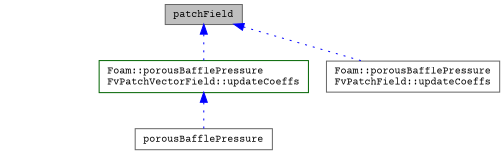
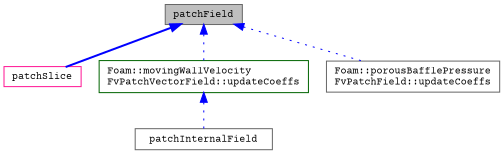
node "patchSlice": added
node "Foam::porousBafflePressure FvPatchVectorField::updateCoeffs": label "Foam::porousBafflePressure FvPatchVectorField::updateCoeffs" -> "Foam::movingWallVelocity FvPatchVectorField::updateCoeffs"
node "porousBafflePressure": label "porousBafflePressure" -> "patchInternalField"
